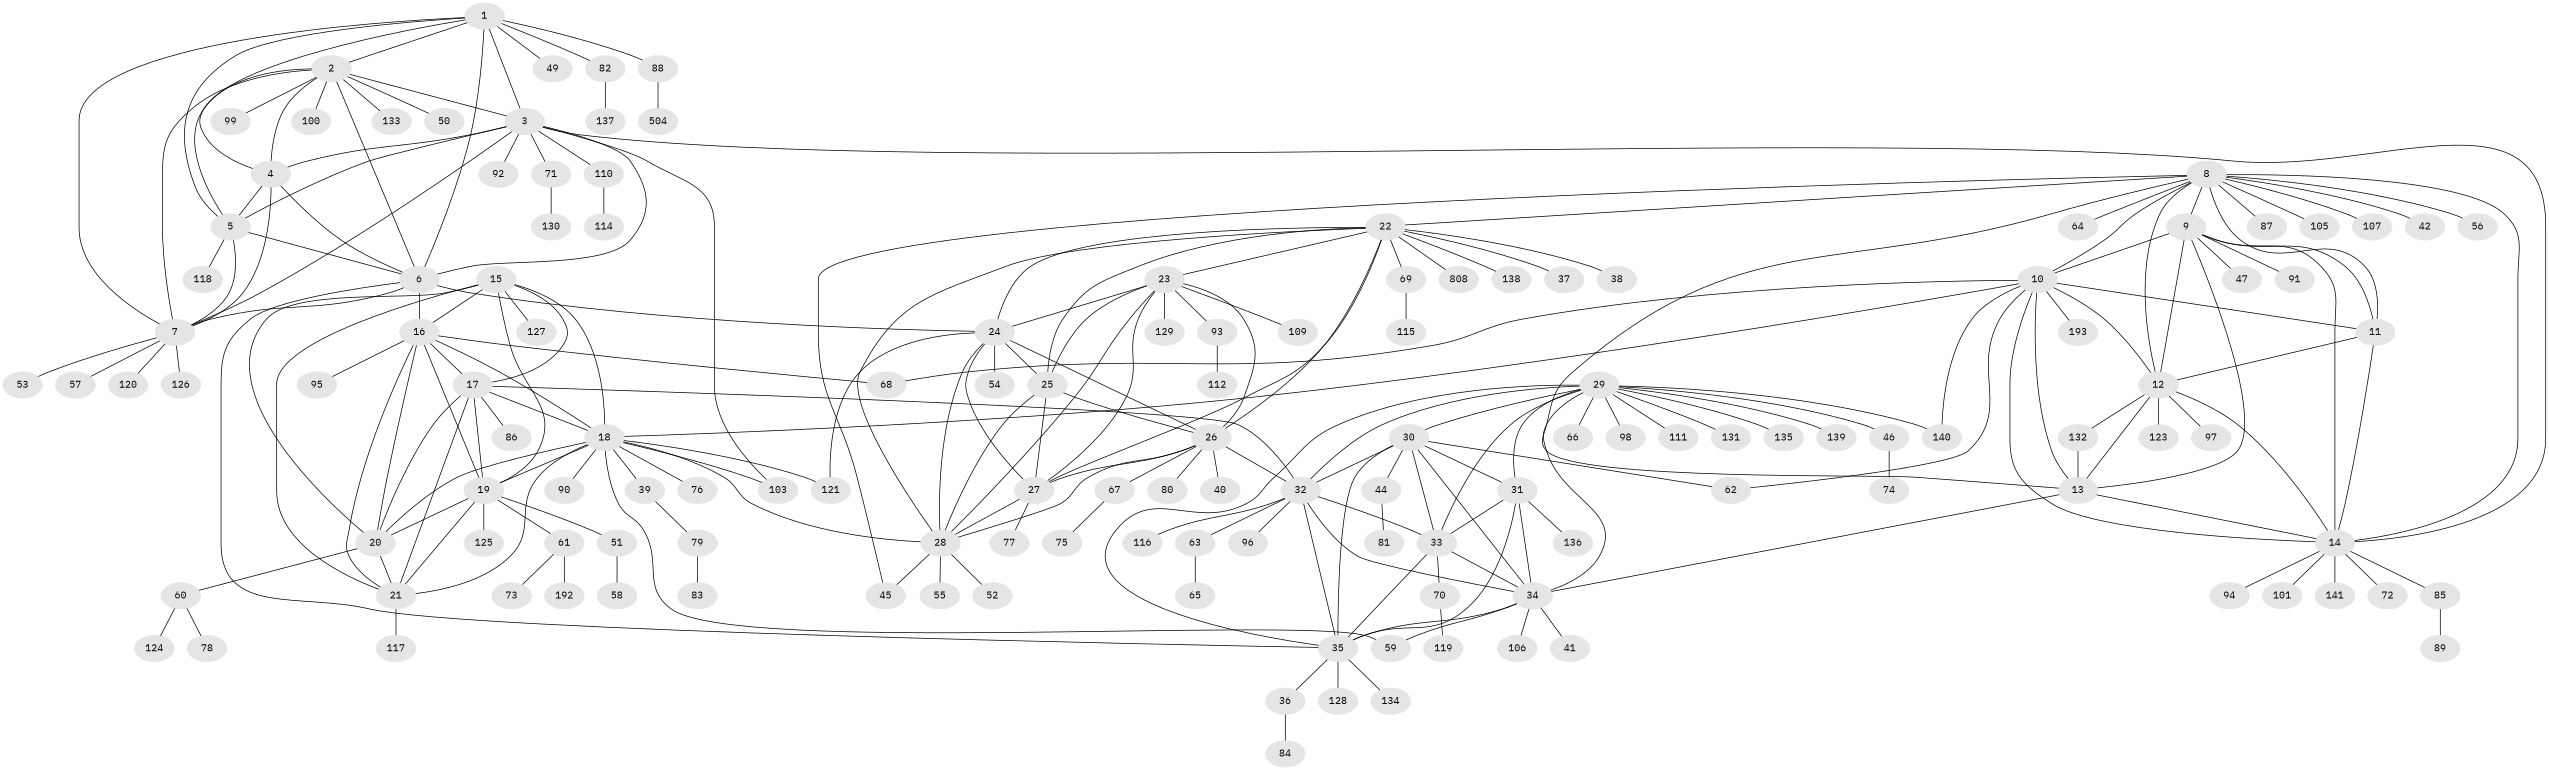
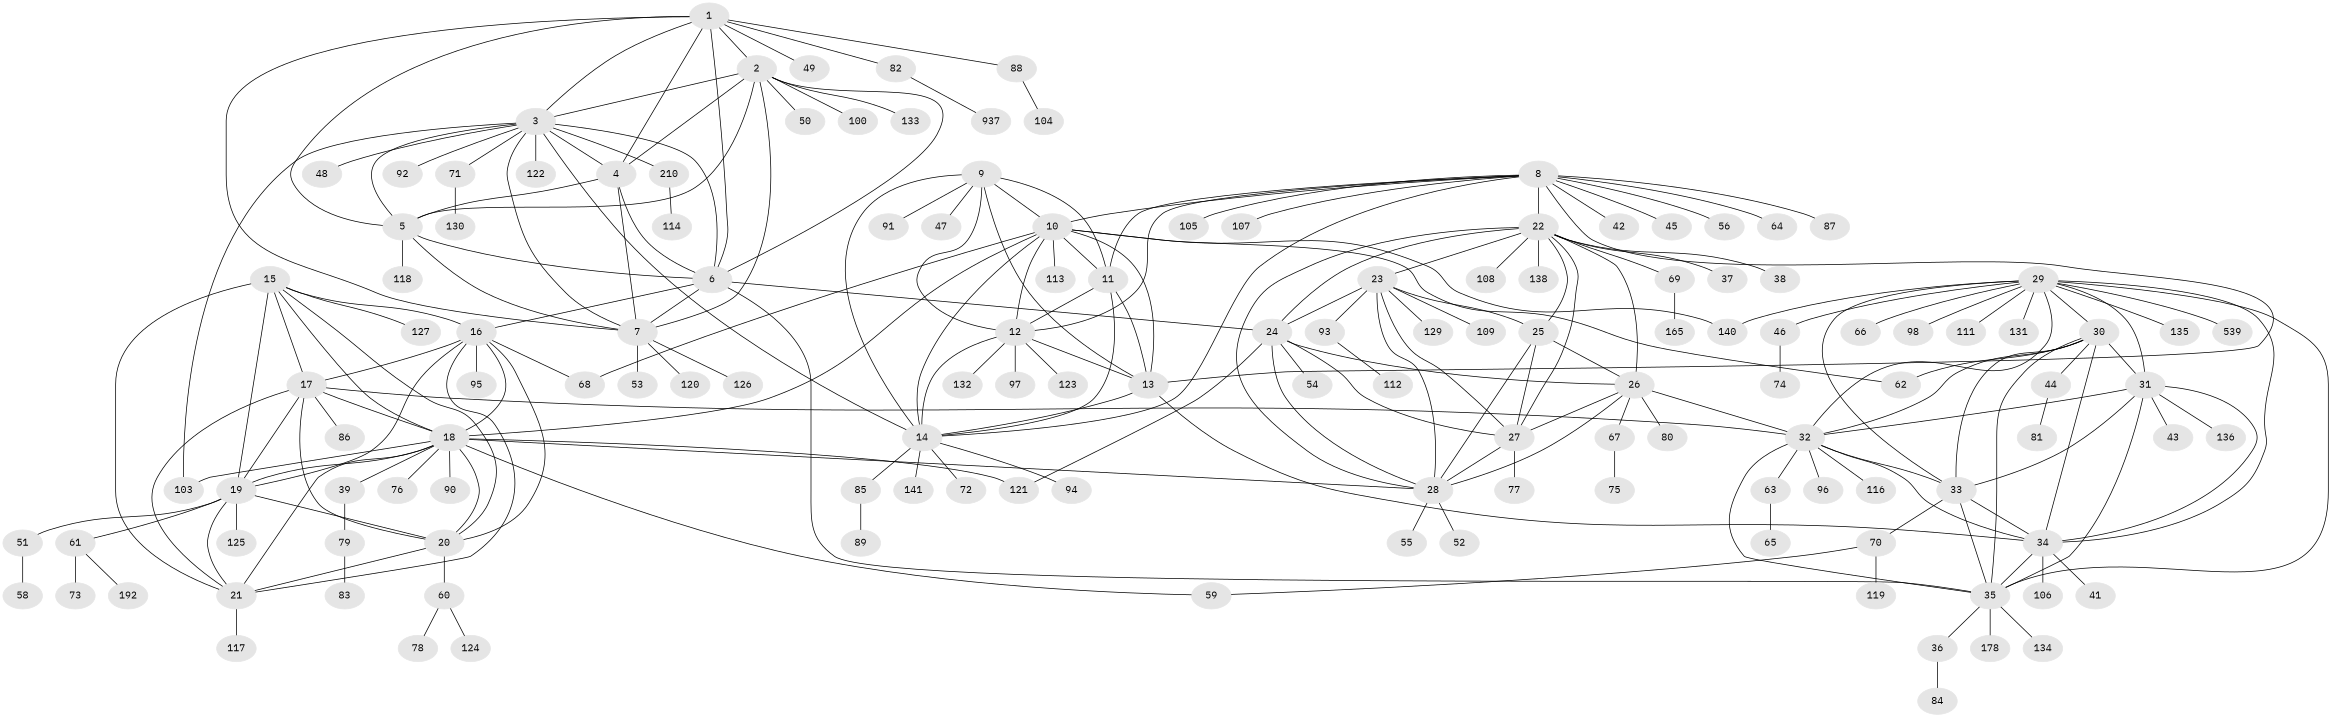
node "99": removed
node "137": label "137" -> "937"
node "504": label "504" -> "104"
node "48": added
node "122": added
node "110": label "110" -> "210"
edge "8" -- "9": removed
node "808": label "808" -> "108"
node "115": label "115" -> "165"
node "193": label "193" -> "113"
edge "23" -- "26": removed
edge "24" -- "25": removed
node "57": removed
edge "31" -- "32": added
node "139": label "139" -> "539"
node "43": added
edge "132" -- "13": now "11" -- "13"
node "40": removed
edge "28" -- "45": removed
node "101": removed
edge "34" -- "59": now "70" -- "59"
node "128": label "128" -> "178"
